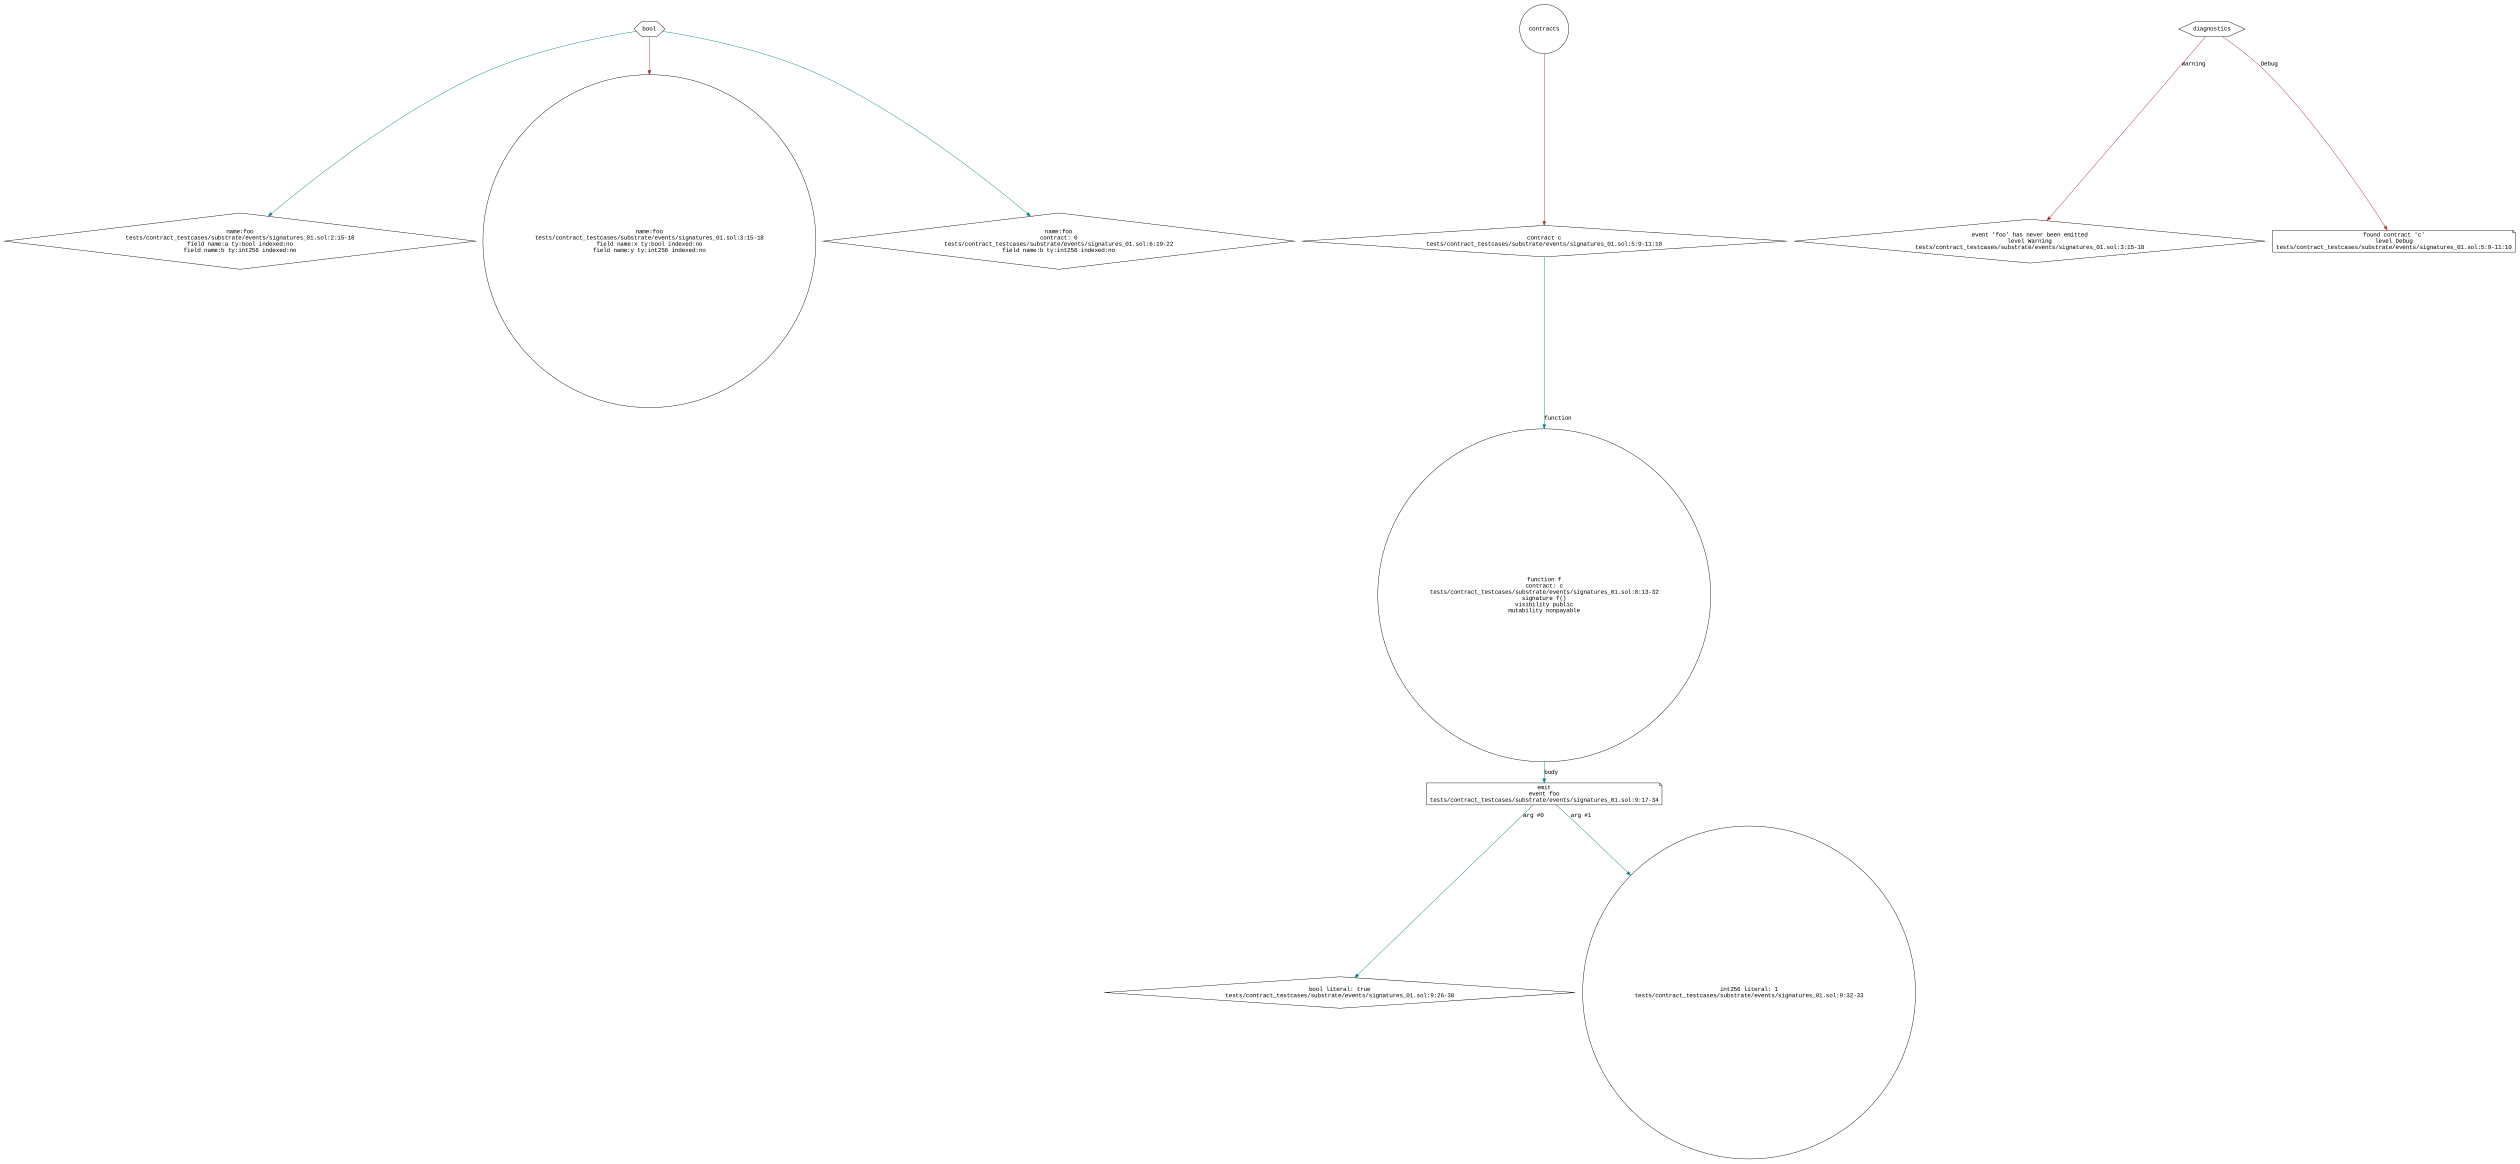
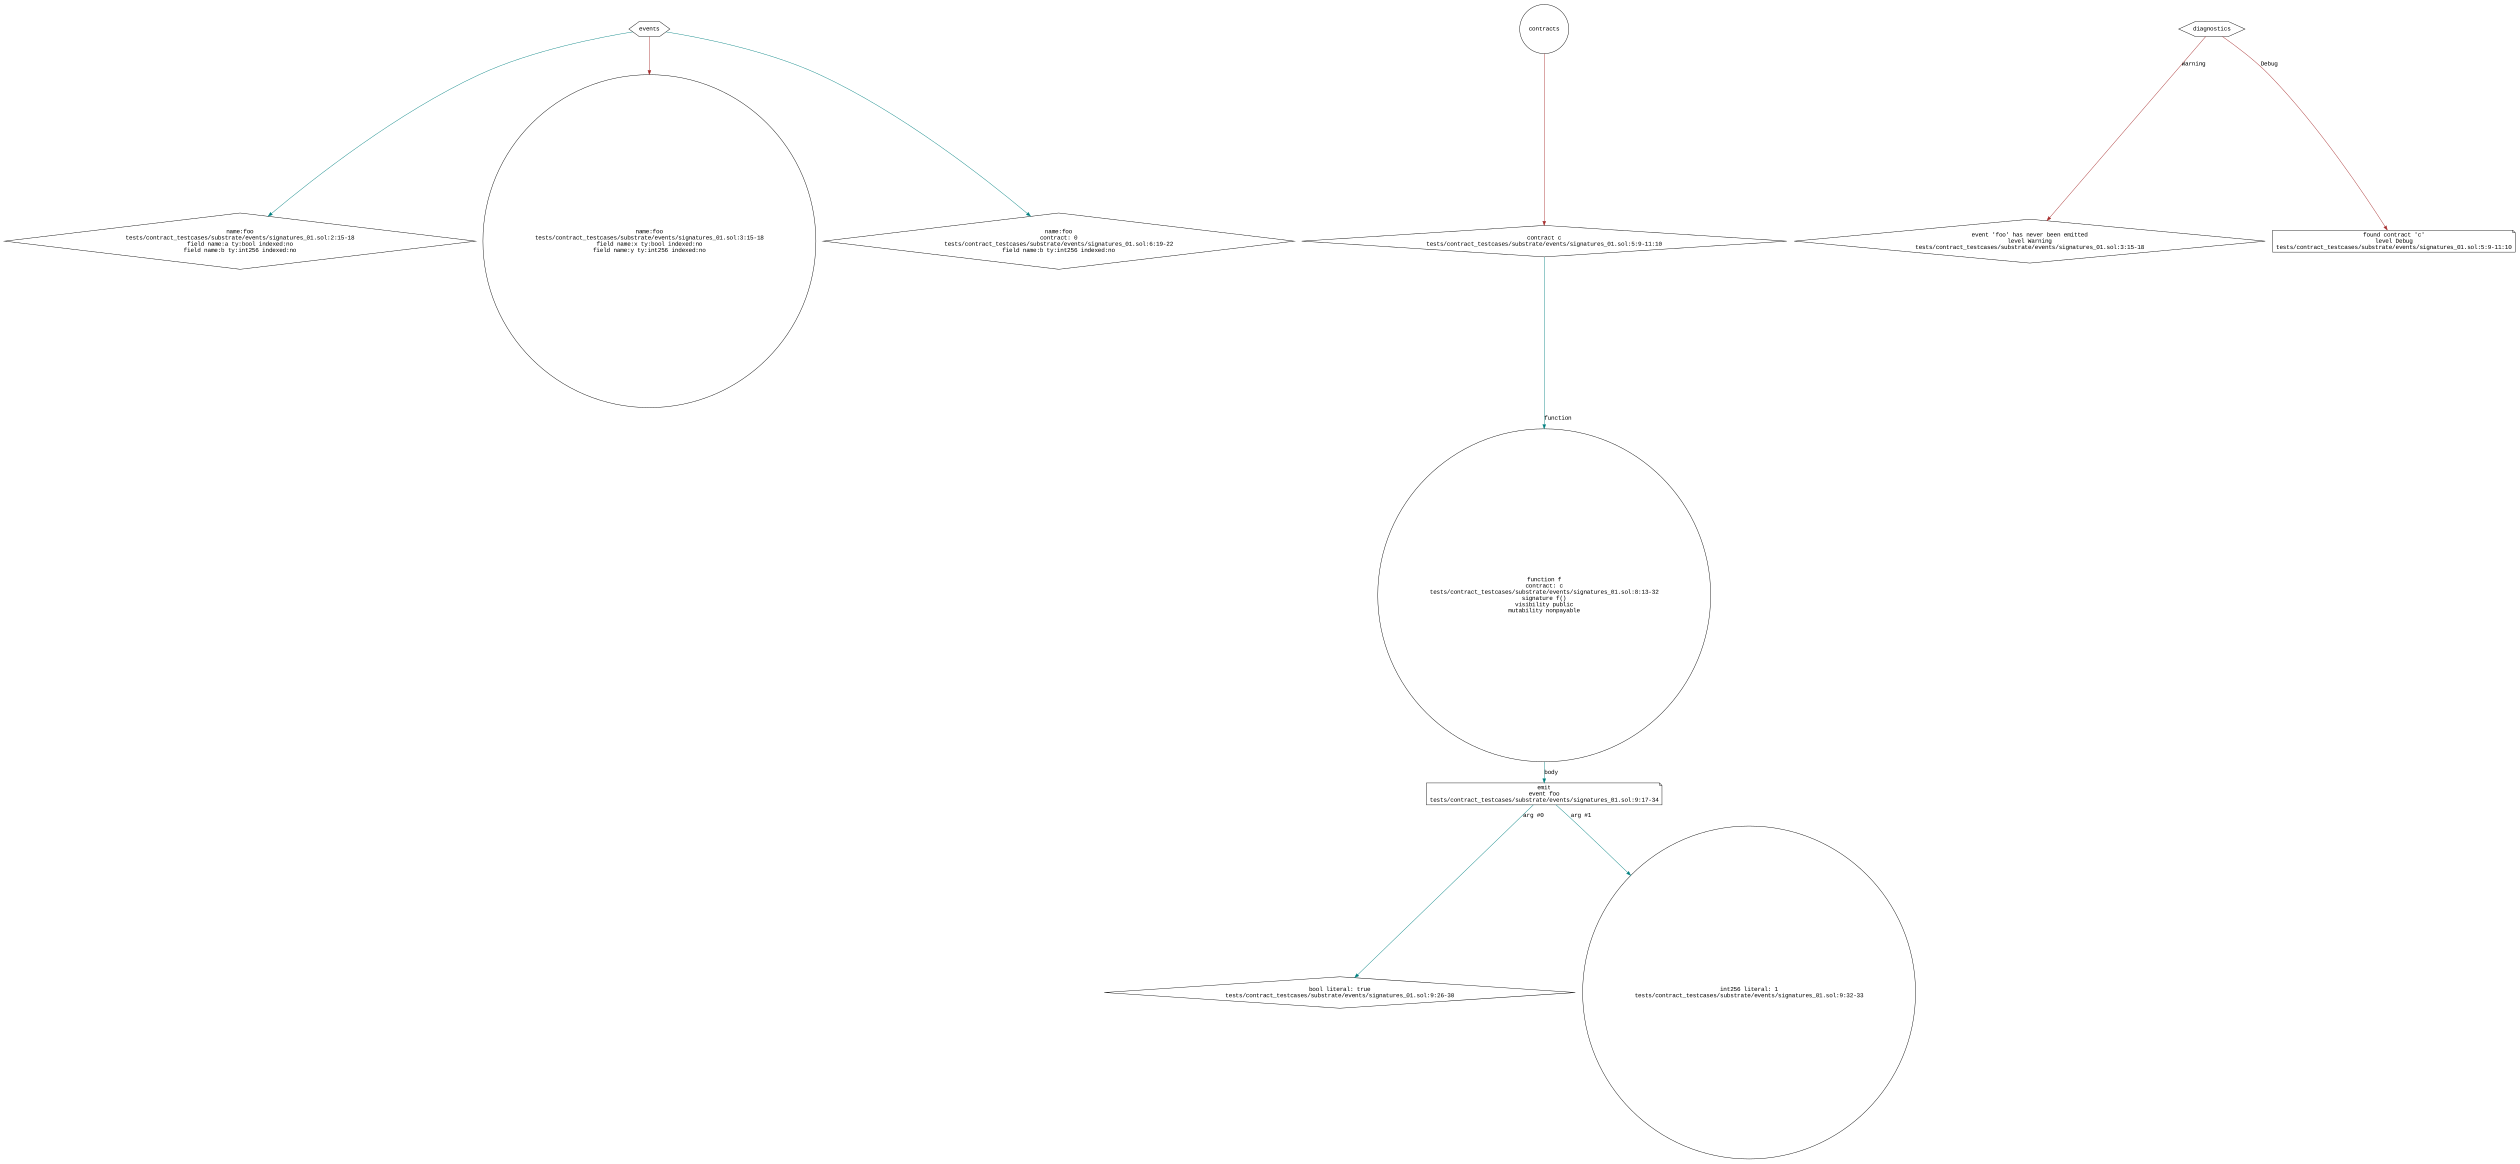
node "bool": label "bool" -> "events"
